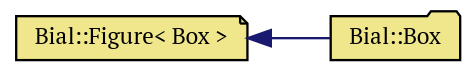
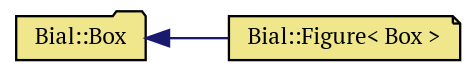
edge "Bial::Box" -> "Bial::Figure< Box >": reversed
